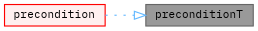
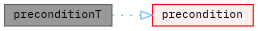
edge "precondition" -> "preconditionT": reversed
